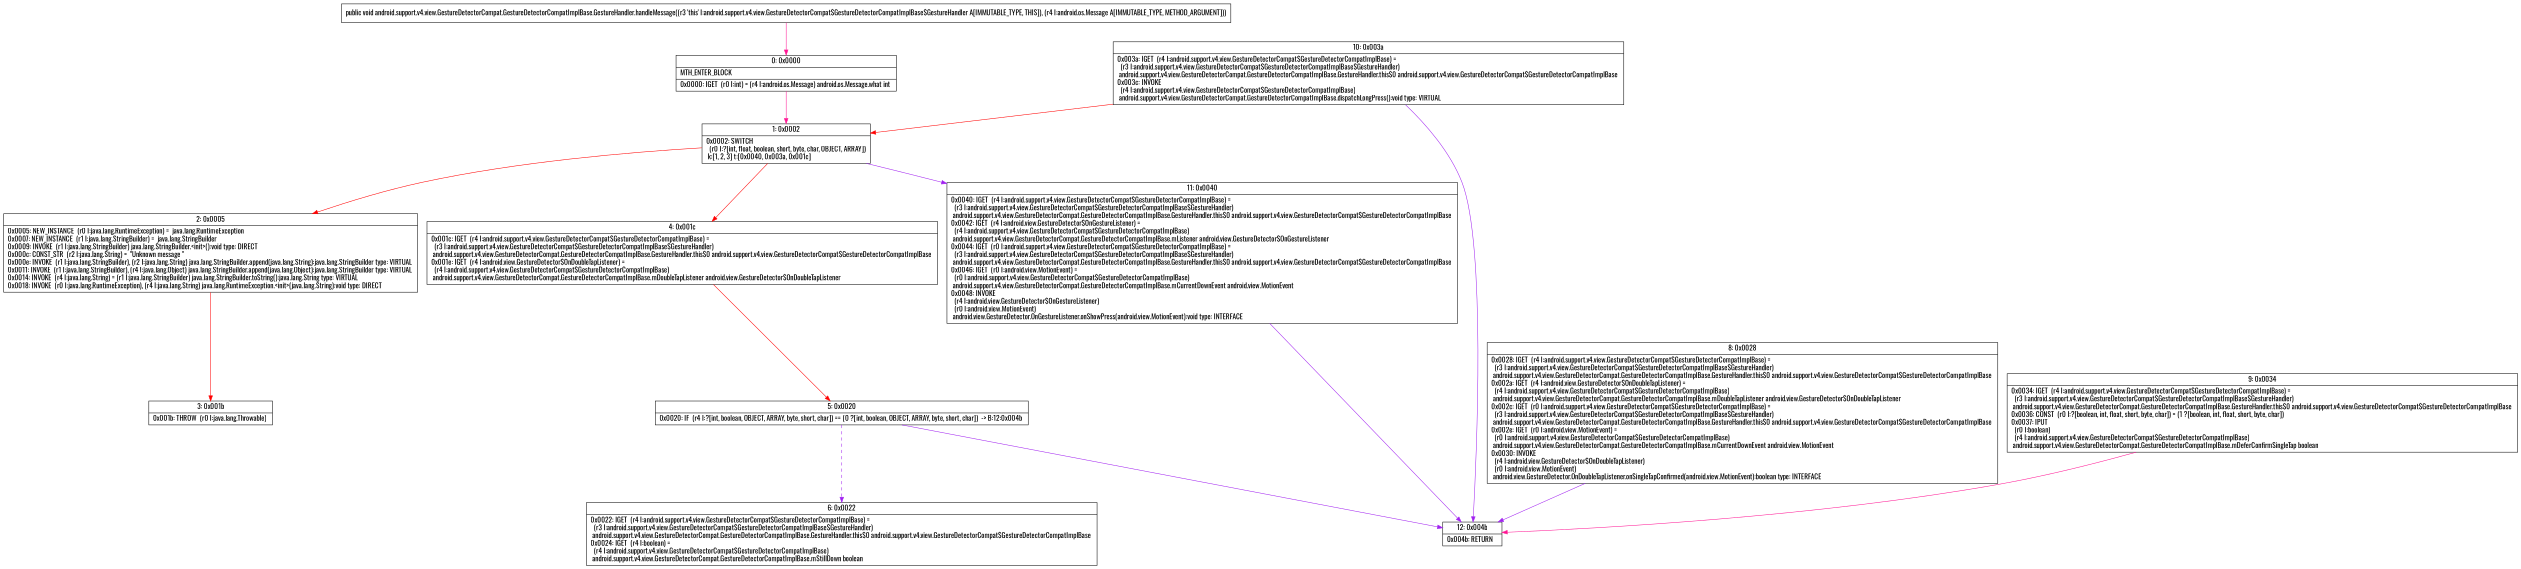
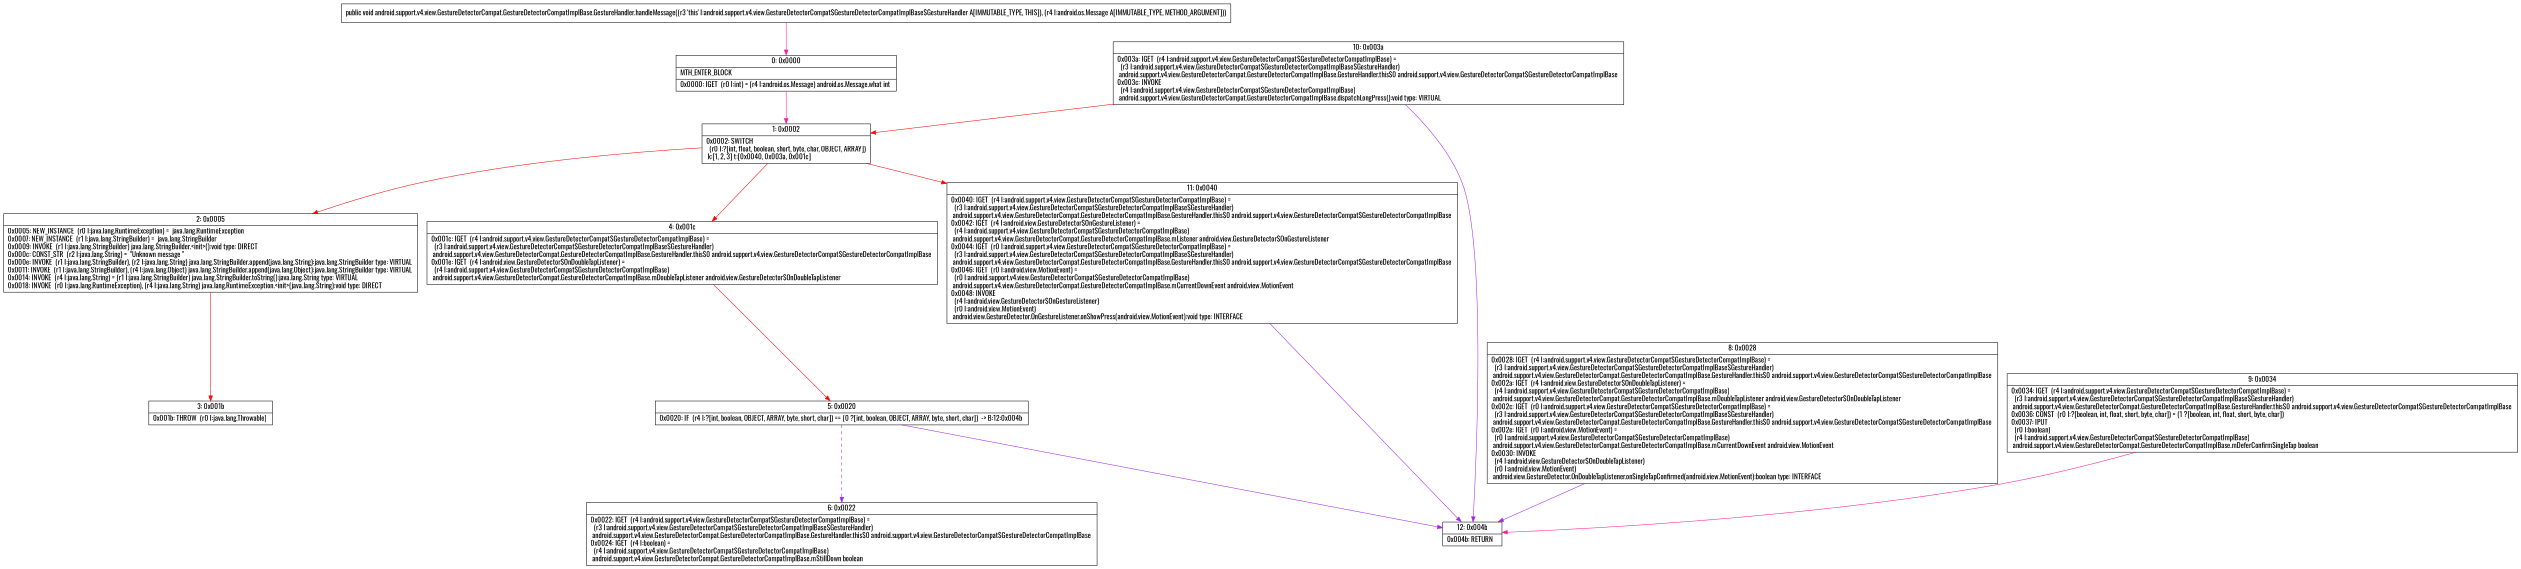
edge "1: 0x0002" -> "11: 0x0040": color purple -> red
